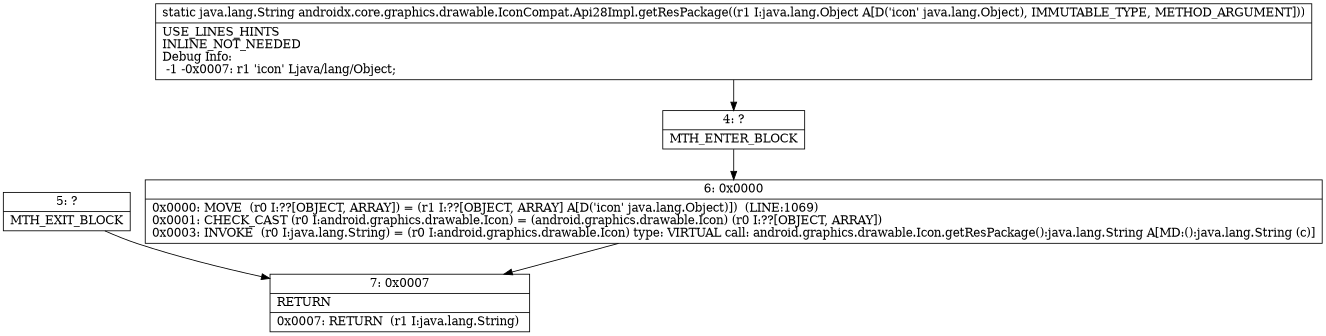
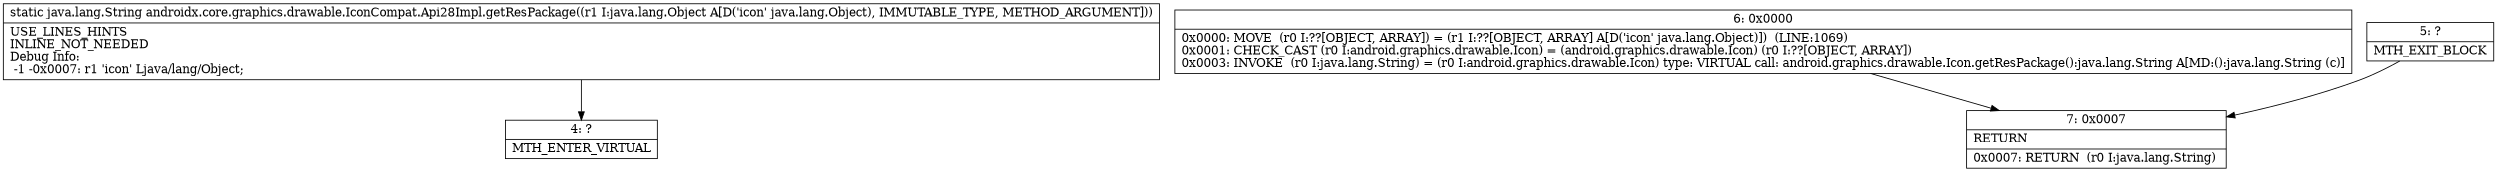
node "4: ?": text "MTH_ENTER_BLOCK" -> "MTH_ENTER_VIRTUAL"
edge "4: ?" -> "6: 0x0000": removed
node "7: 0x0007": text "0x0007: RETURN  (r1 I:java.lang.String)" -> "0x0007: RETURN  (r0 I:java.lang.String)"
